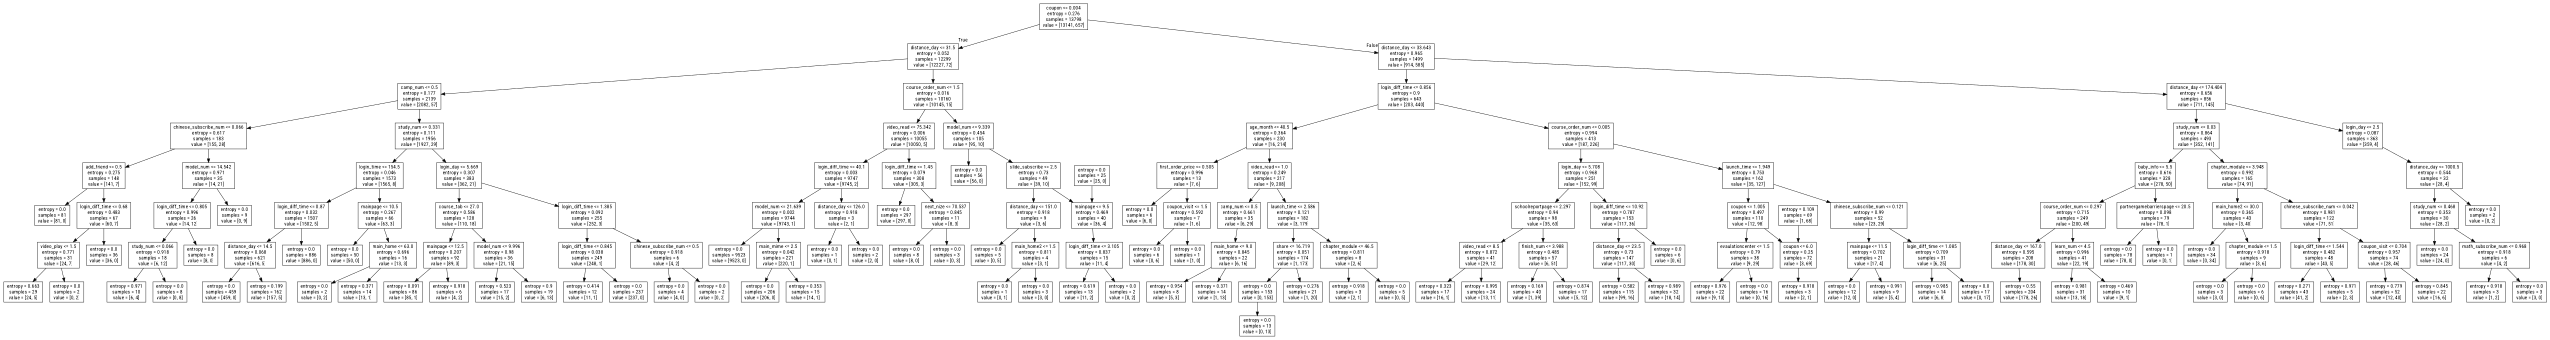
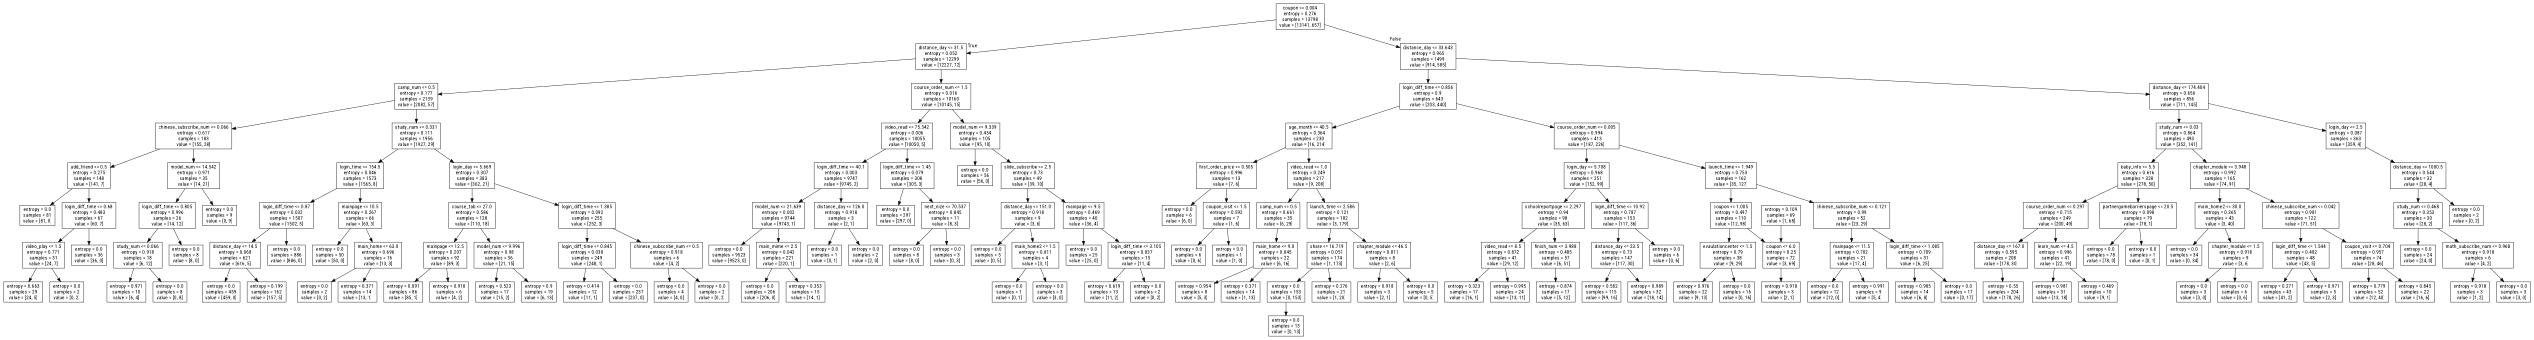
edge "entropy = 0.0 samples = 25 value = [25, 0]" -> "mainpage <= 9.5 entropy = 0.469 samples = 40 value = [36, 4]": reversed
node "entropy = 0.169 samples = 40 value = [1, 39]": removed
